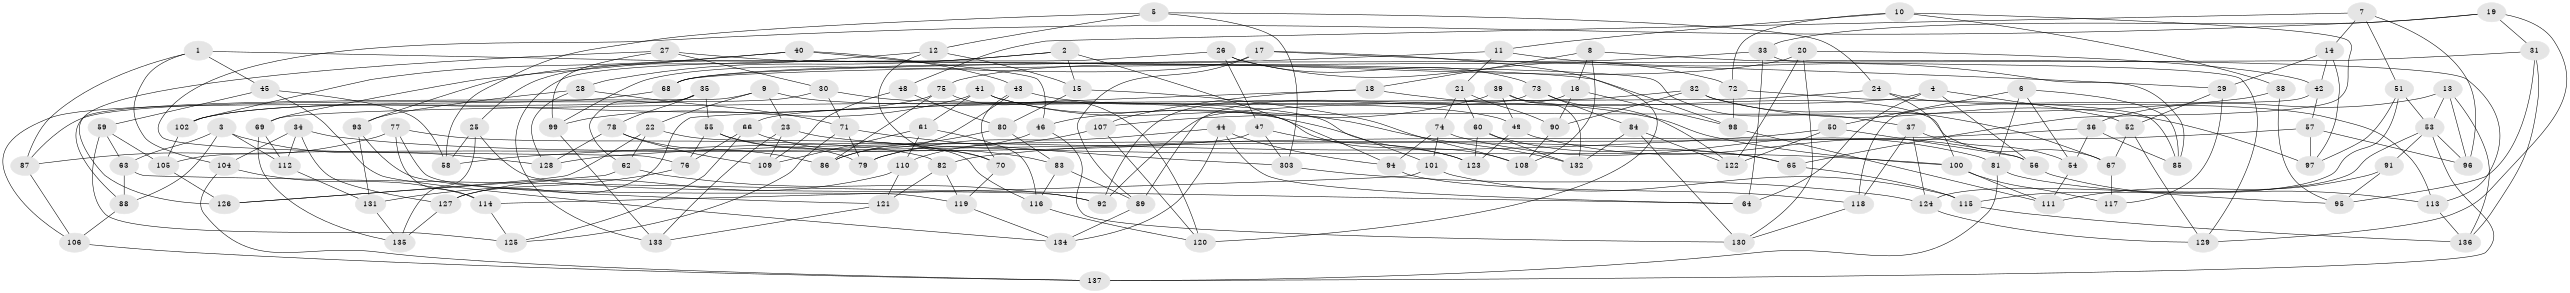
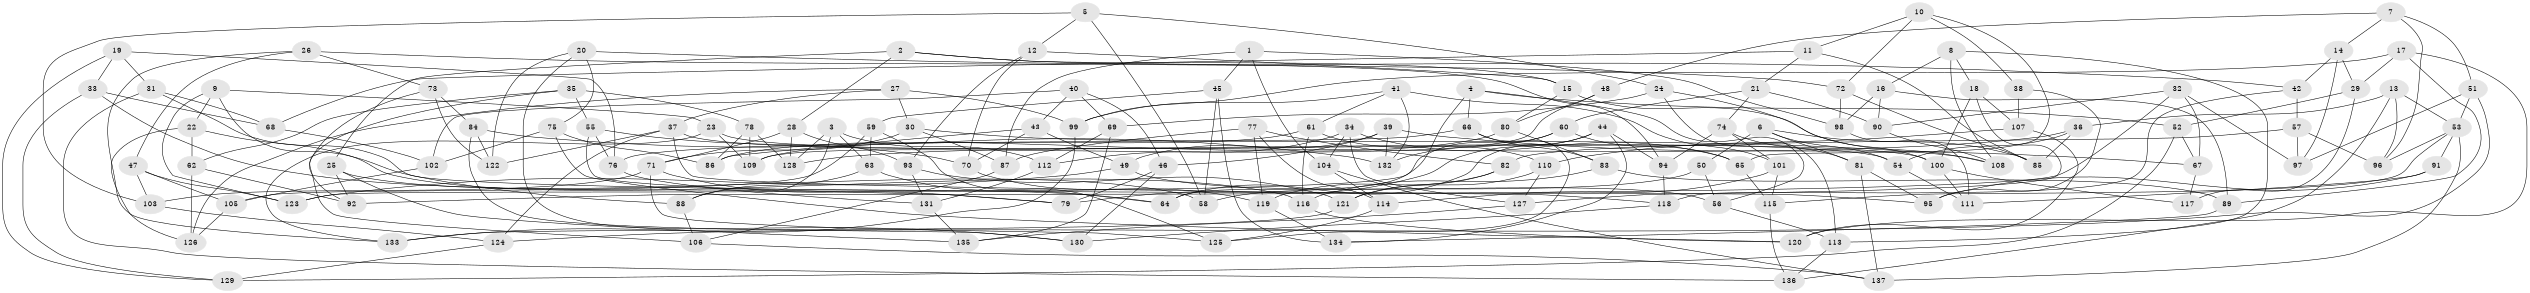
edge "50" -- "122": now "37" -- "122"
node "303": label "303" -> "103"
